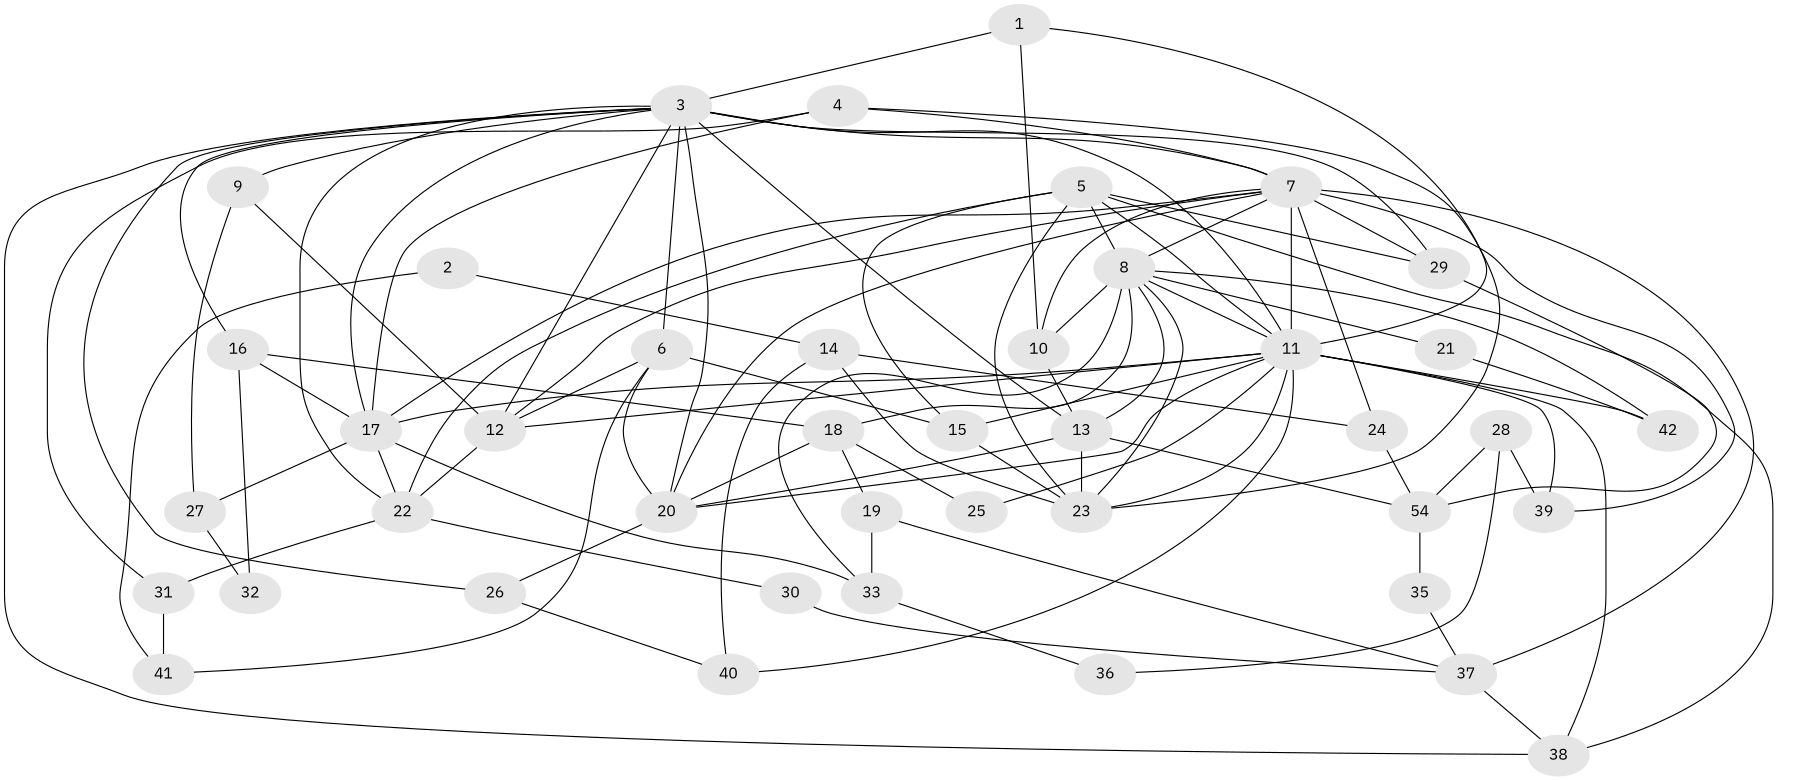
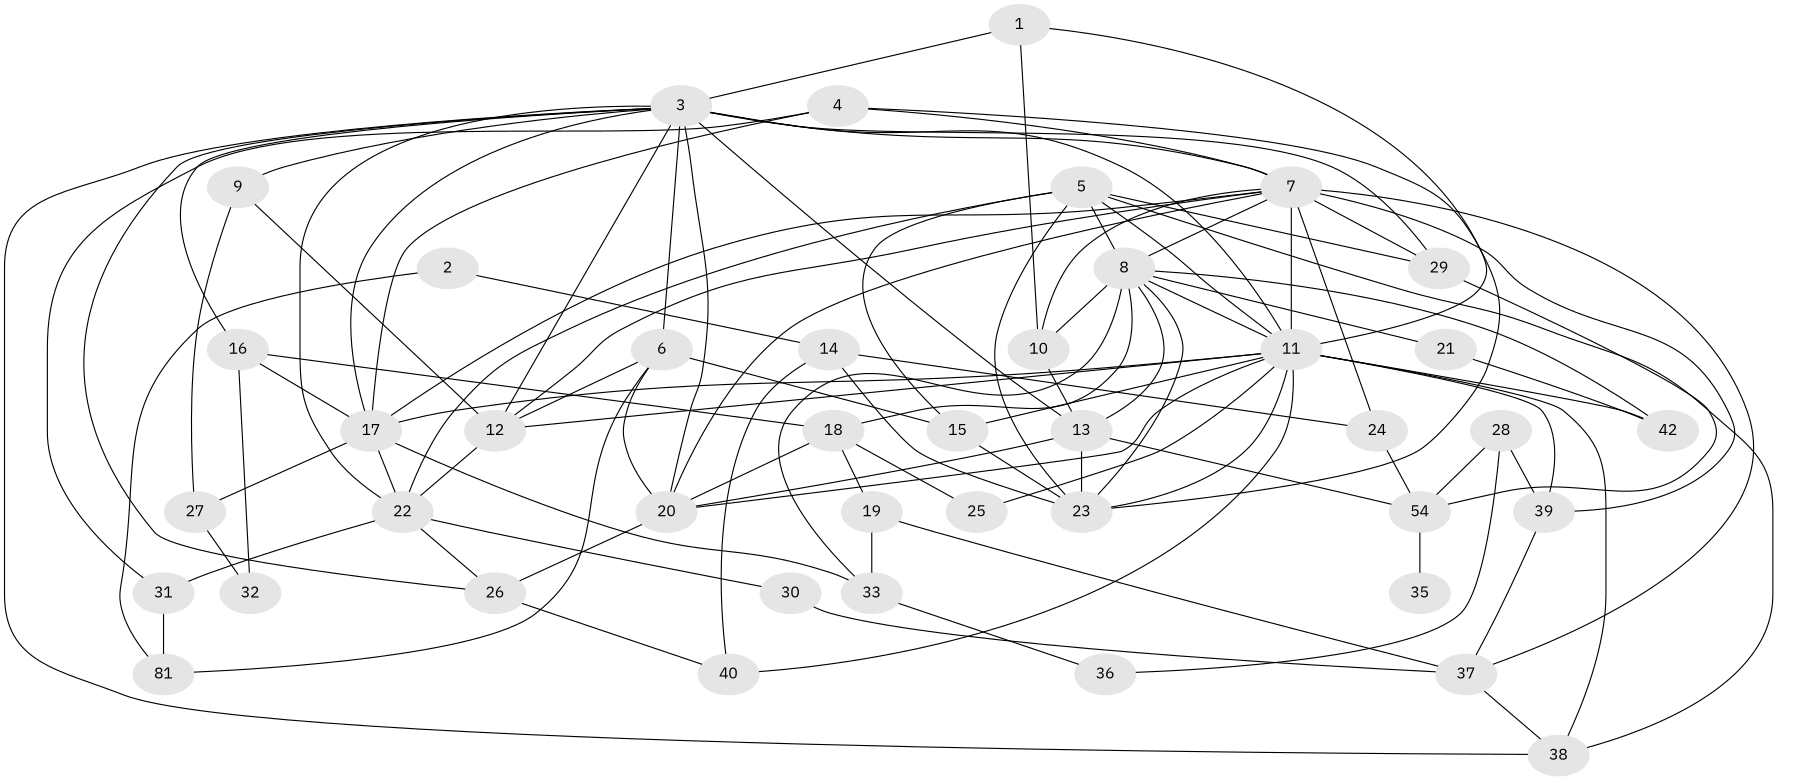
edge "22" -- "26": added
edge "35" -- "37": now "39" -- "37"
node "41": label "41" -> "81"
